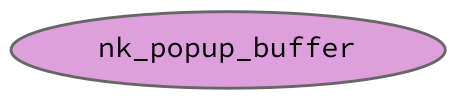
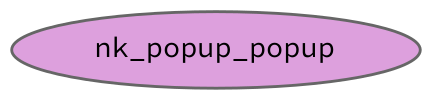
node "nk_popup_buffer": label "nk_popup_buffer" -> "nk_popup_popup"
